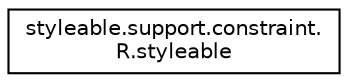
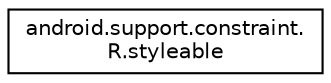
node "styleable.support.constraint. R.styleable": label "styleable.support.constraint. R.styleable" -> "android.support.constraint. R.styleable"
